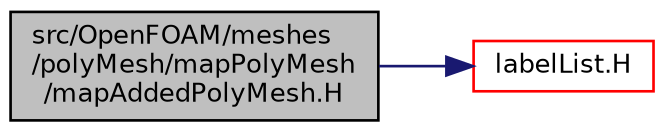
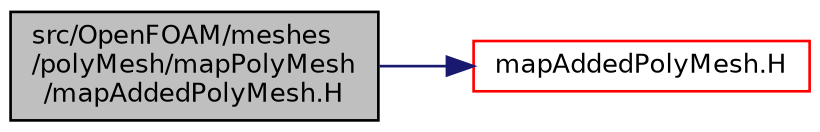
node "labelList.H": label "labelList.H" -> "mapAddedPolyMesh.H"
